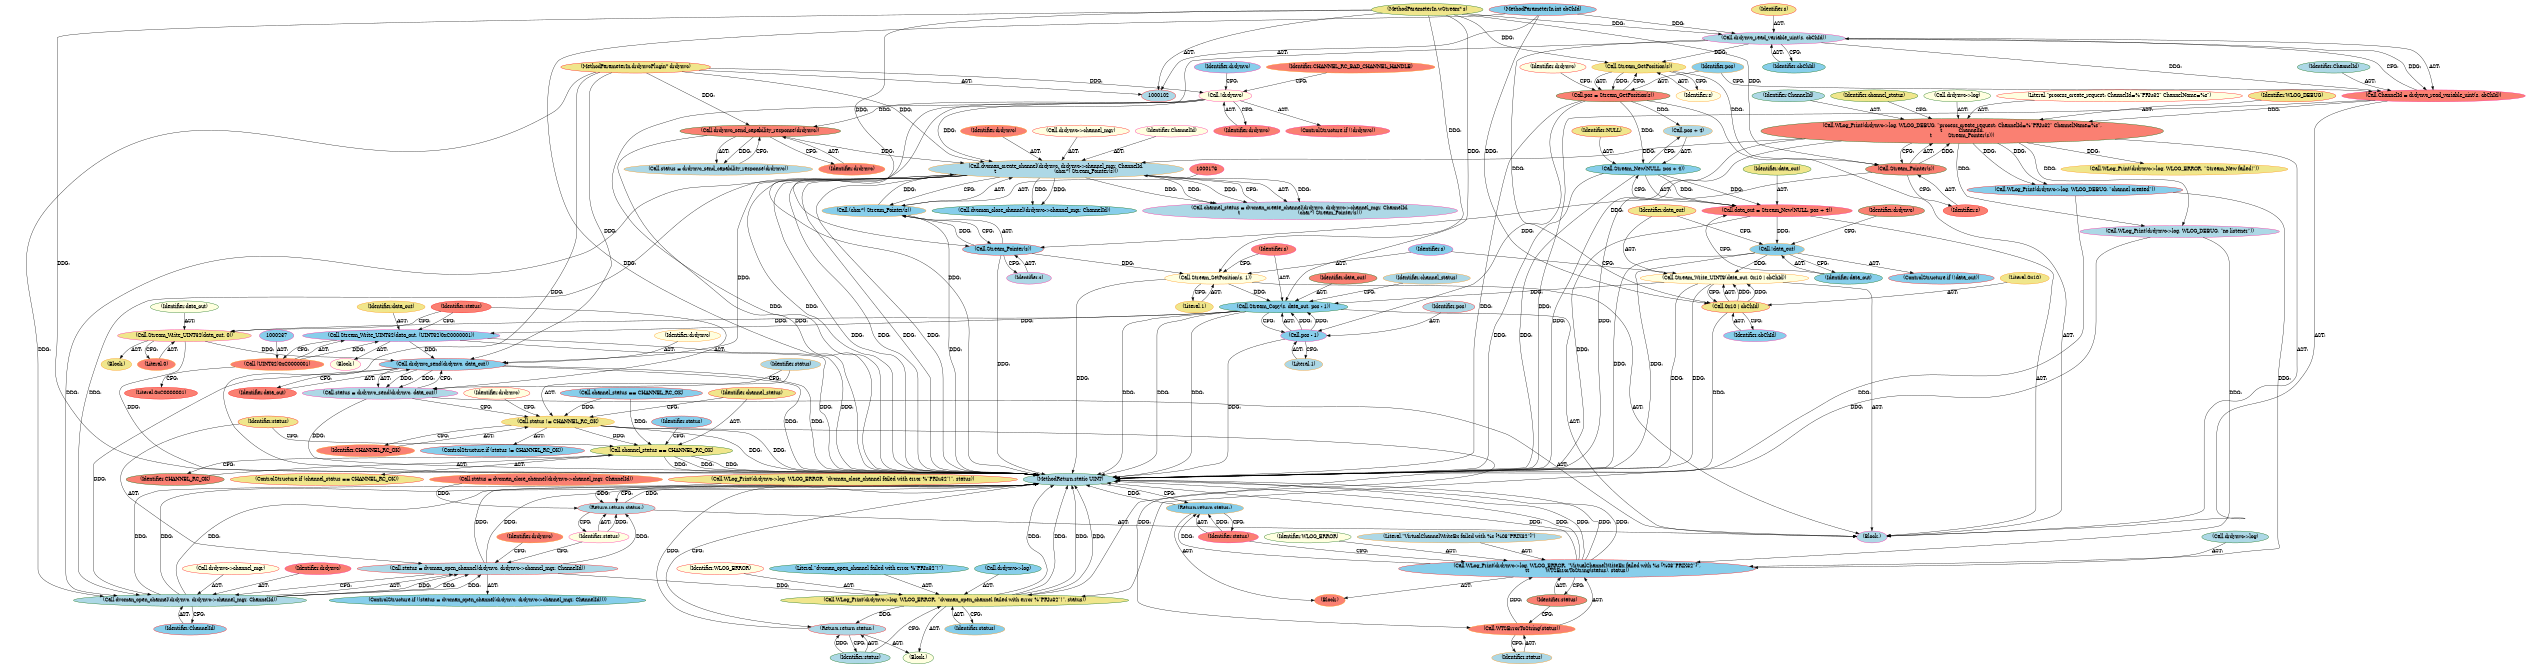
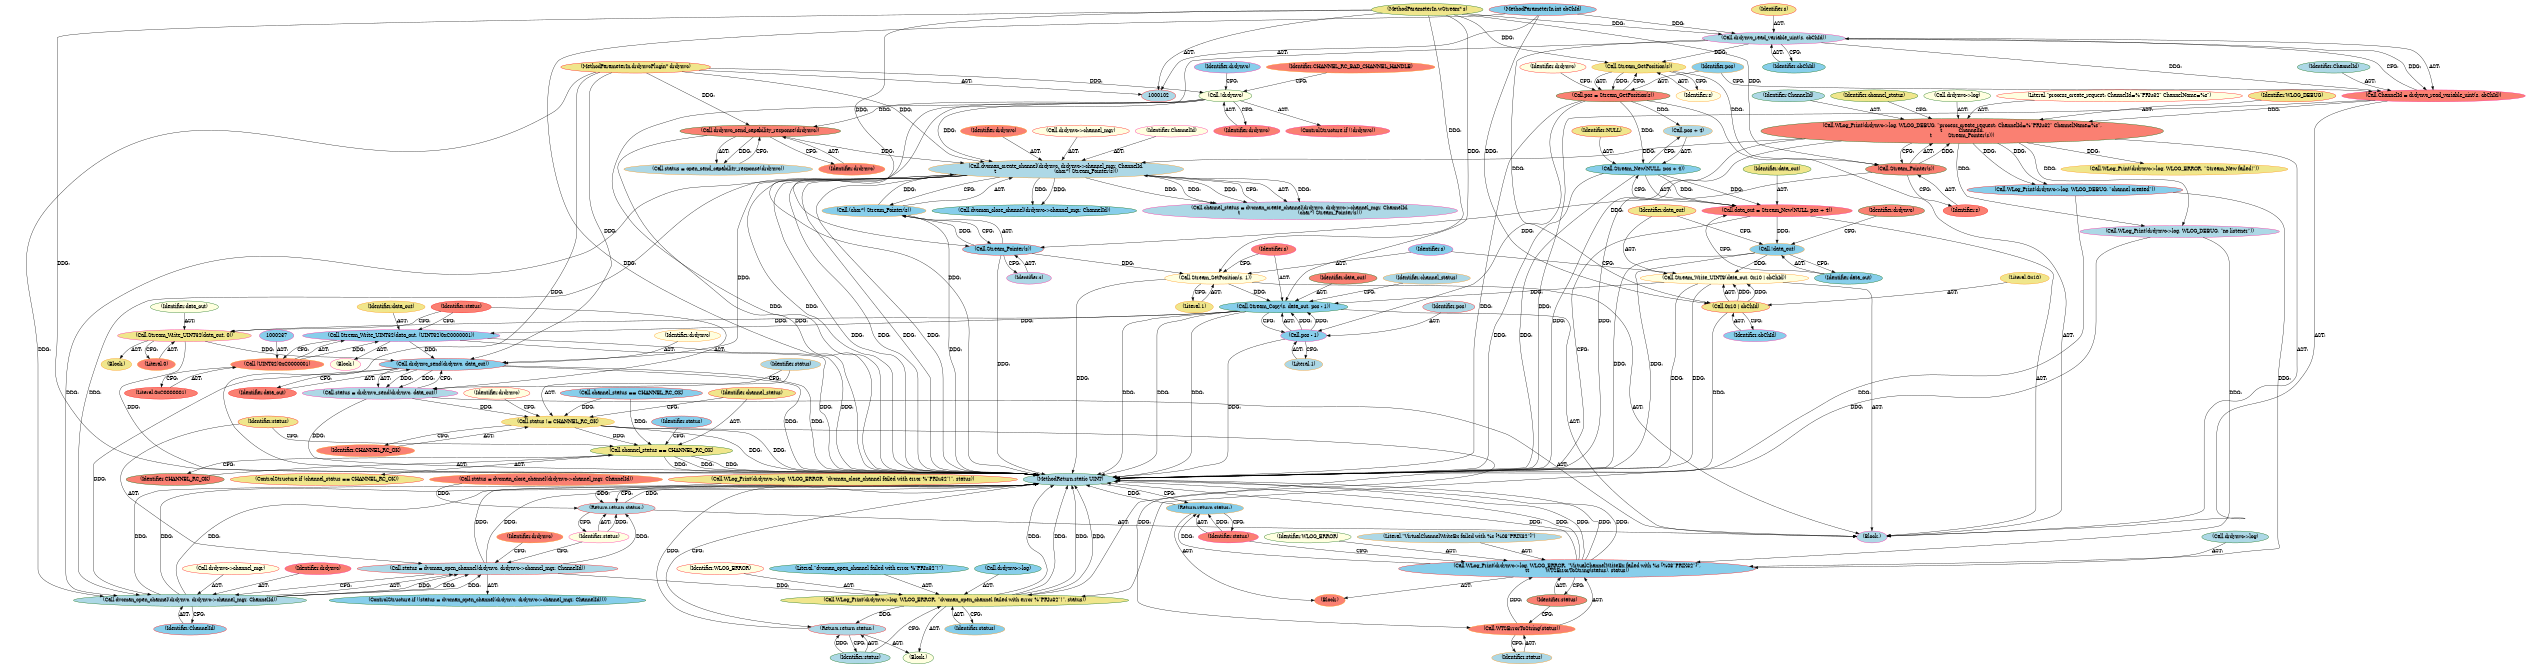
node "(Call,!drdynvc)": color deeppink -> darkgreen
node "(Call,status = drdynvc_send_capability_response(drdynvc))": label "(Call,status = drdynvc_send_capability_response(drdynvc))" -> "(Call,status = open_send_capability_response(drdynvc))"
node "1000176": removed
node "(ControlStructure,if (!data_out))": removed
edge "(Call,Stream_Write_UINT8(data_out, 0x10 | cbChId))" -> "(Call,0x10 | cbChId)": removed, label "CFG:"
edge "(Call,data_out = Stream_New(NULL, pos + 4))" -> "(MethodReturn,static UINT)": label "DDG: " -> "CFG: "
edge "(Literal,0xC0000001)" -> "(Call,(UINT32)0xC0000001)": added, label "AST:"
edge "(Call,status = drdynvc_send(drdynvc, data_out))" -> "(Call,status != CHANNEL_RC_OK)": label "CFG: " -> "DDG: "
node "(ControlStructure,if (status != CHANNEL_RC_OK))": removed
